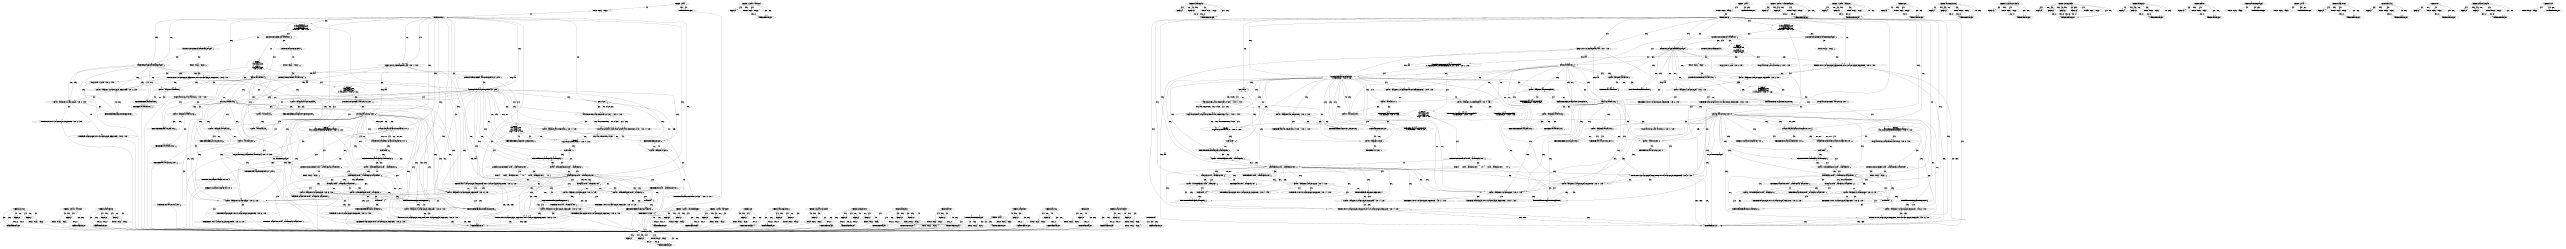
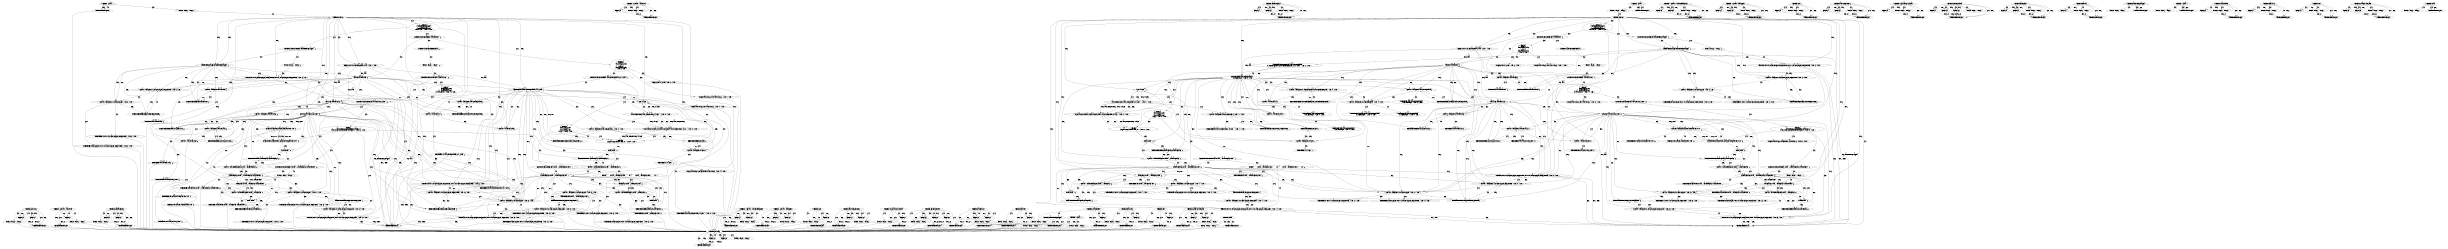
node "(PARAM,p4)": removed
node "(FIELD_IDENTIFIER,CONVERT_FILENAMES,CONVERT_FILENAMES)": added
node "<(LOCAL,base.string16 text: base.string16)<SUB>18</SUB>>": added
node "<(LOCAL,base.string16 text: base.string16)<SUB>17</SUB>>": added
node "<(LOCAL,base.string16 text: base.string16)<SUB>10</SUB>>": removed
node "(IDENTIFIER,url,data.GetURLAndTitle(&url, &title))": added
